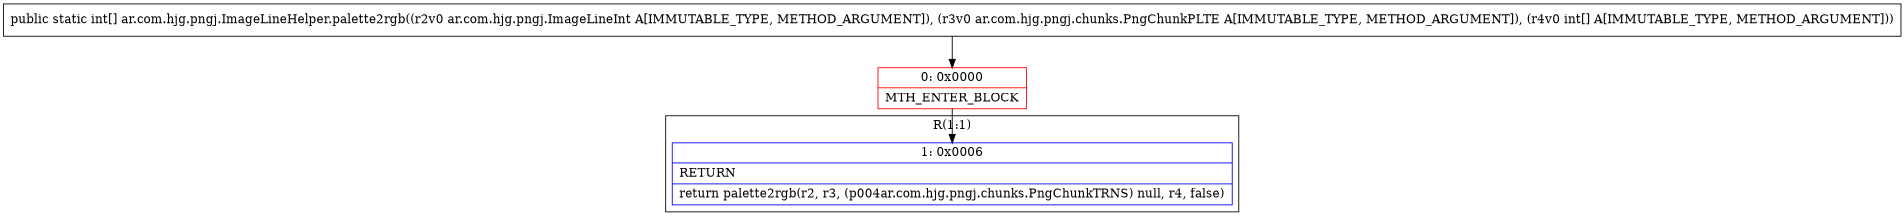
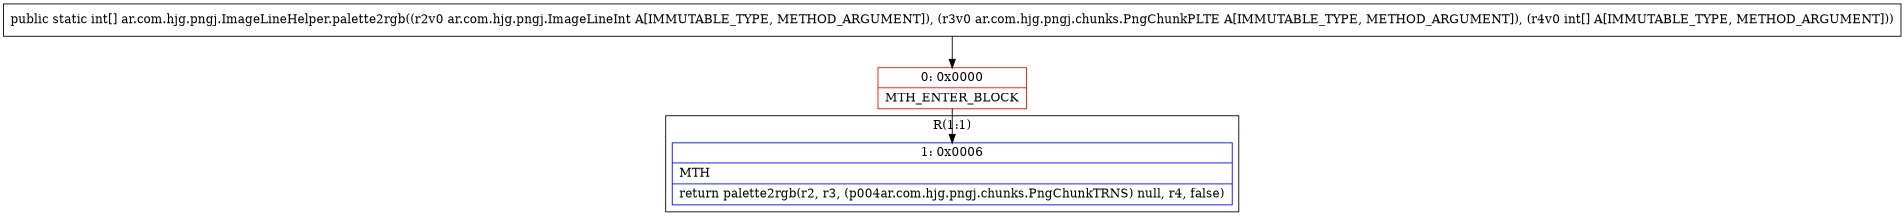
node "1: 0x0006": text "RETURN" -> "MTH"
